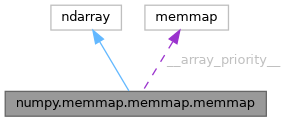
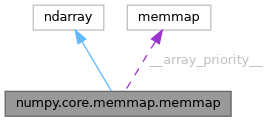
node "numpy.memmap.memmap.memmap": label "numpy.memmap.memmap.memmap" -> "numpy.core.memmap.memmap"
